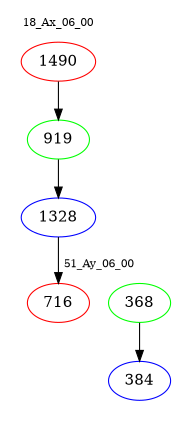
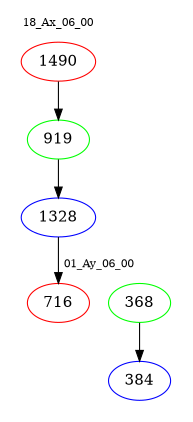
cluster "51_Ay_06_00": label "51_Ay_06_00" -> "01_Ay_06_00"
